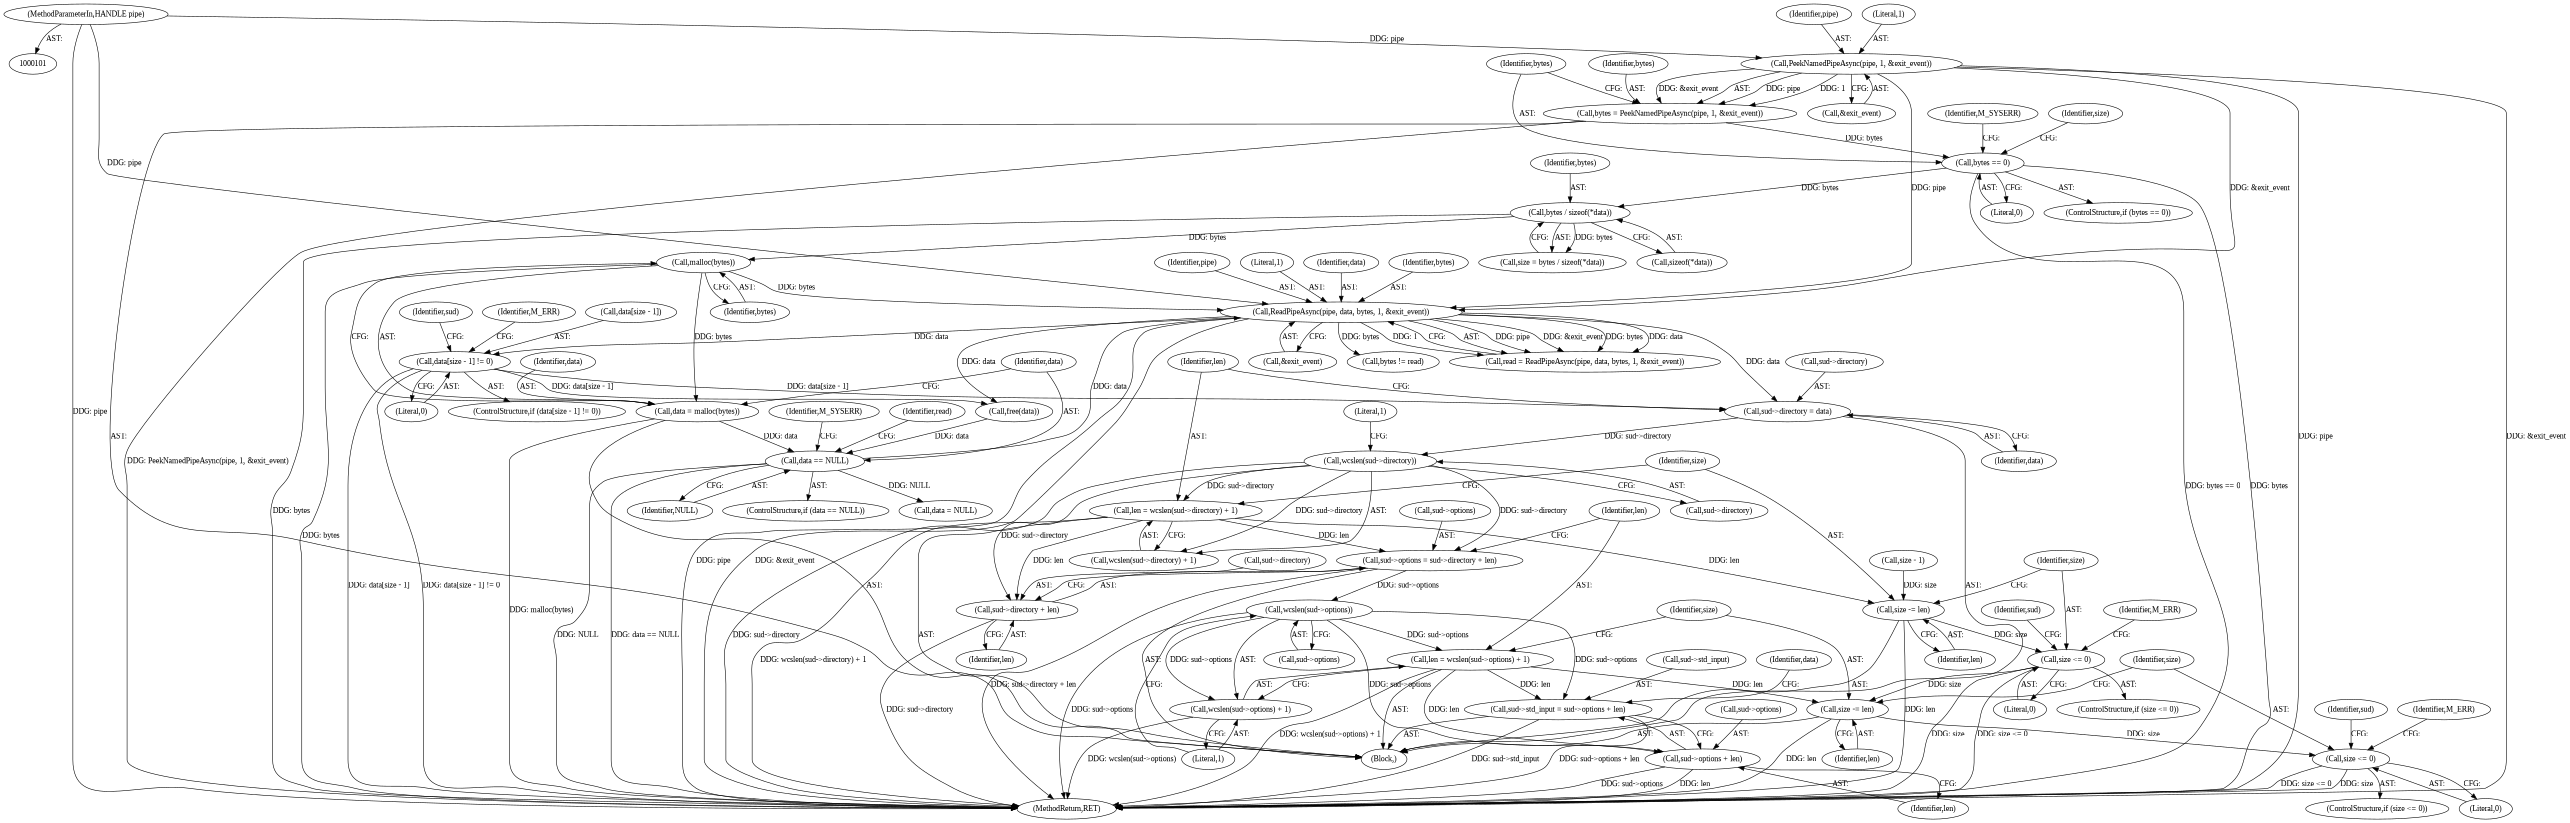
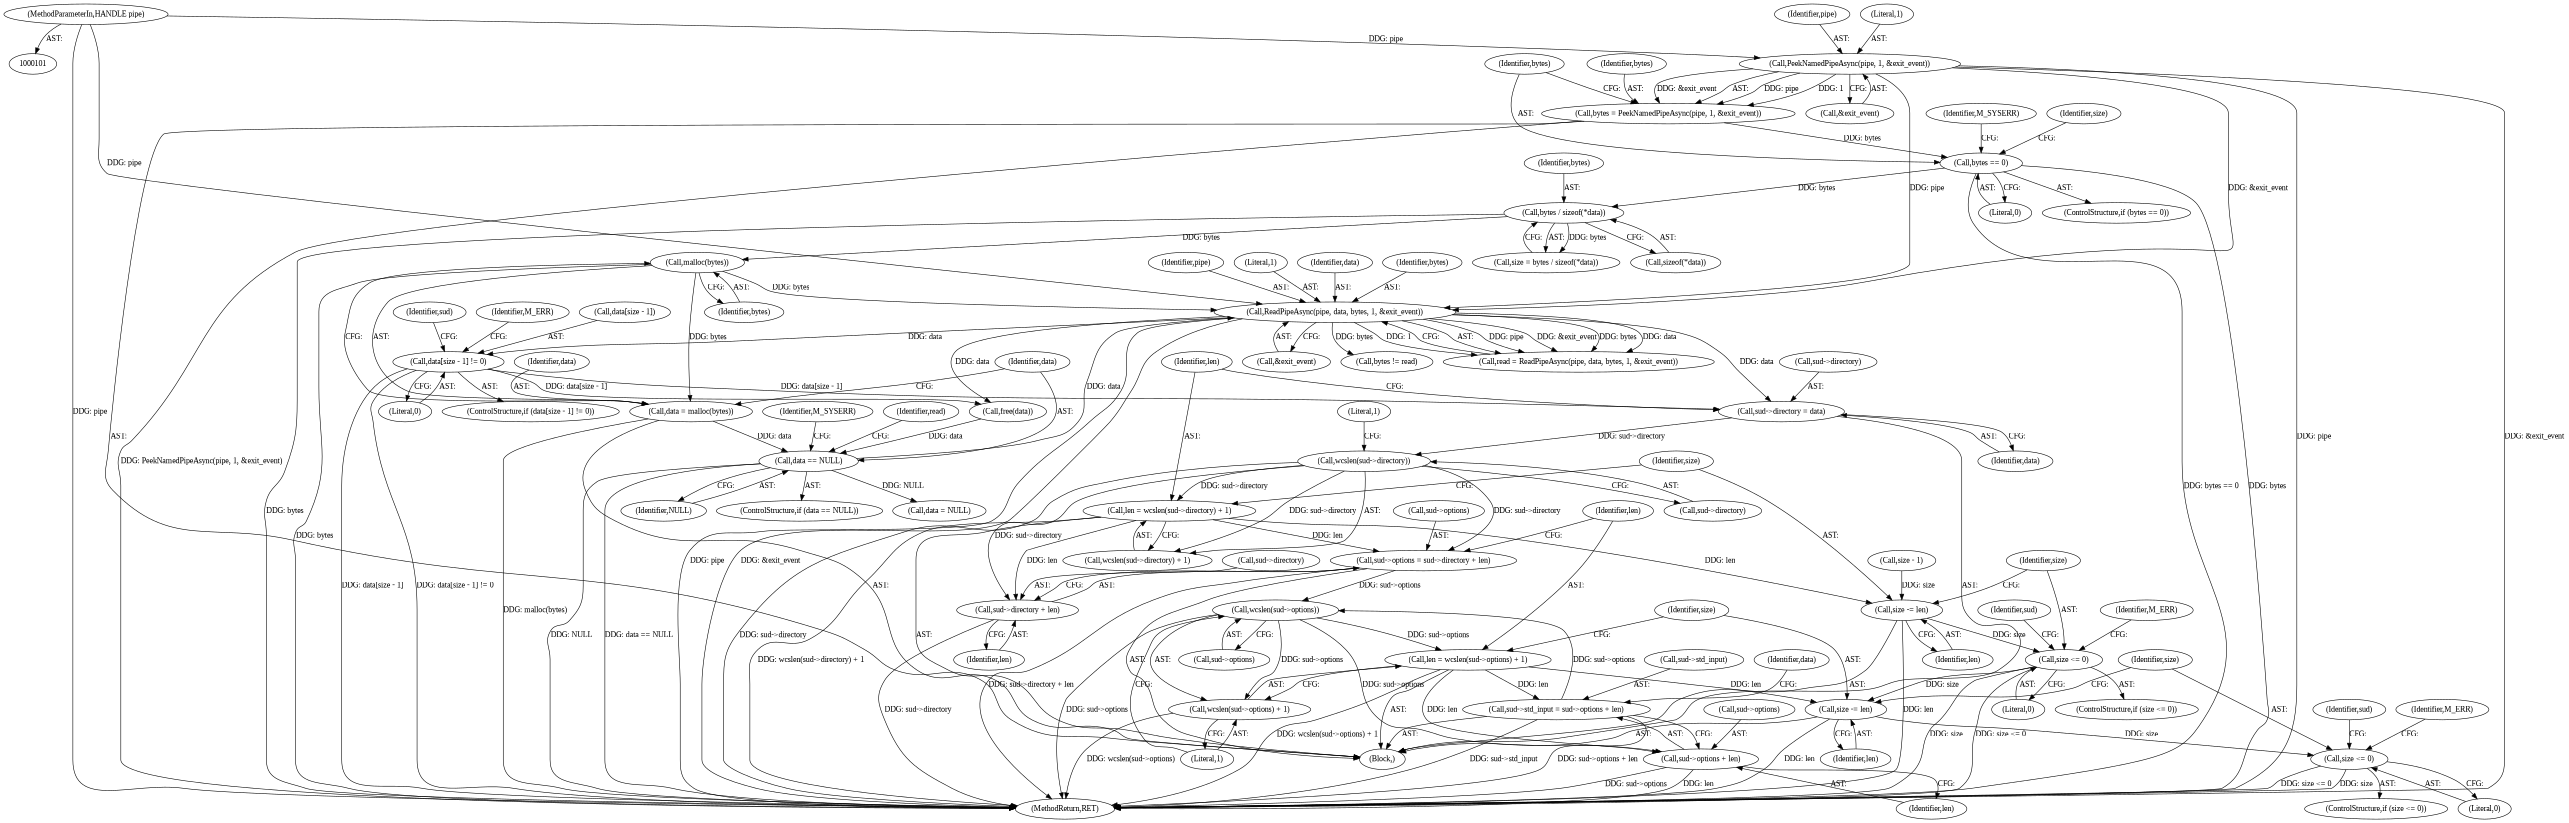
edge "(Call,wcslen(sud->options))" -> "(Call,sud->std_input = sud->options + len)": reversed
